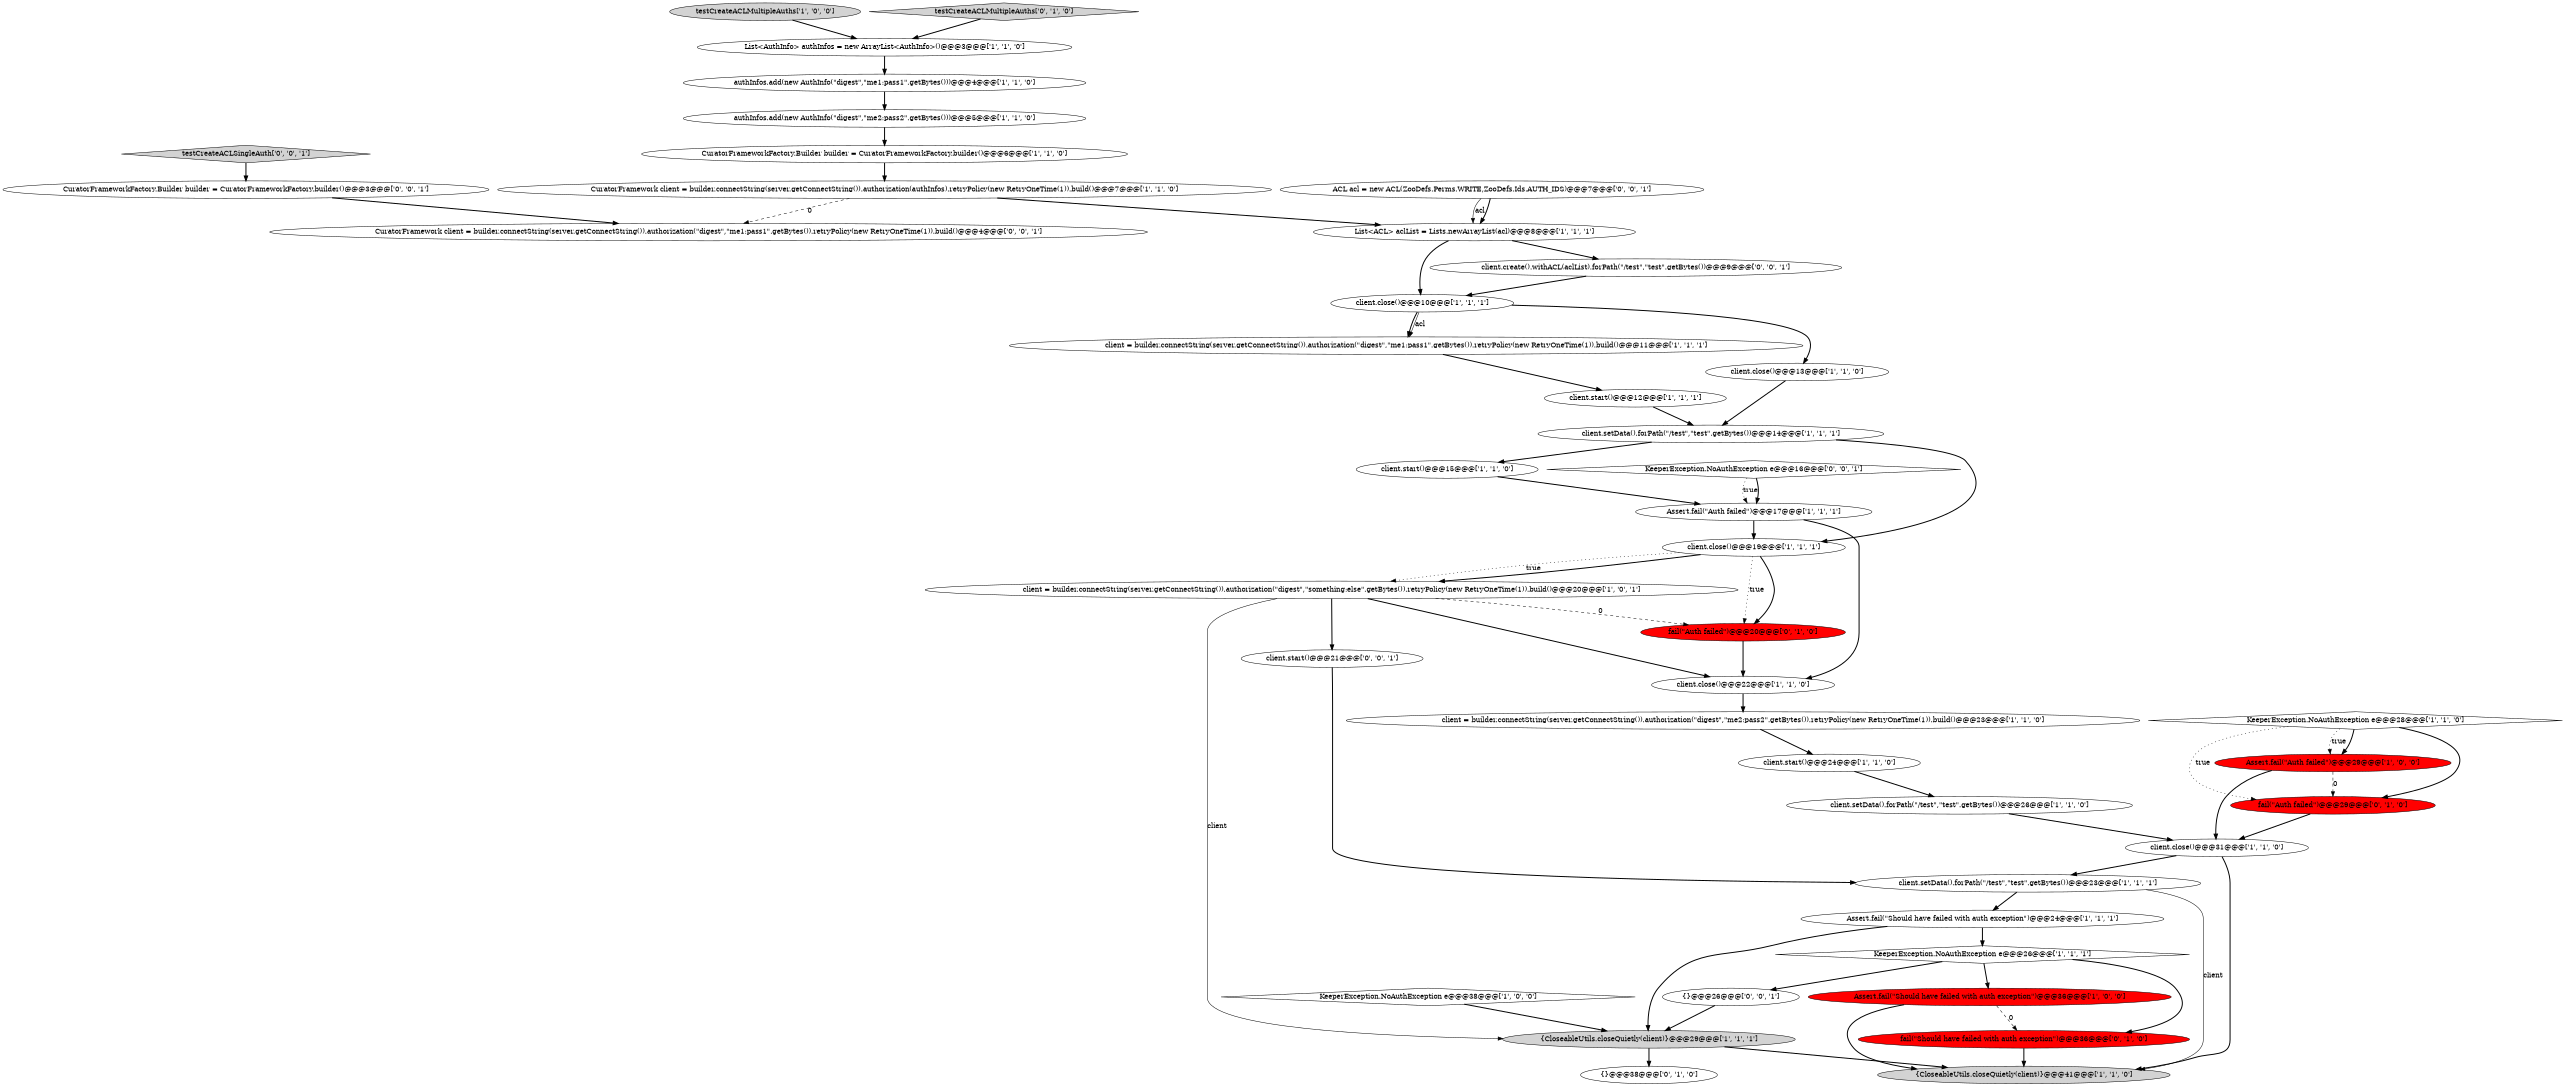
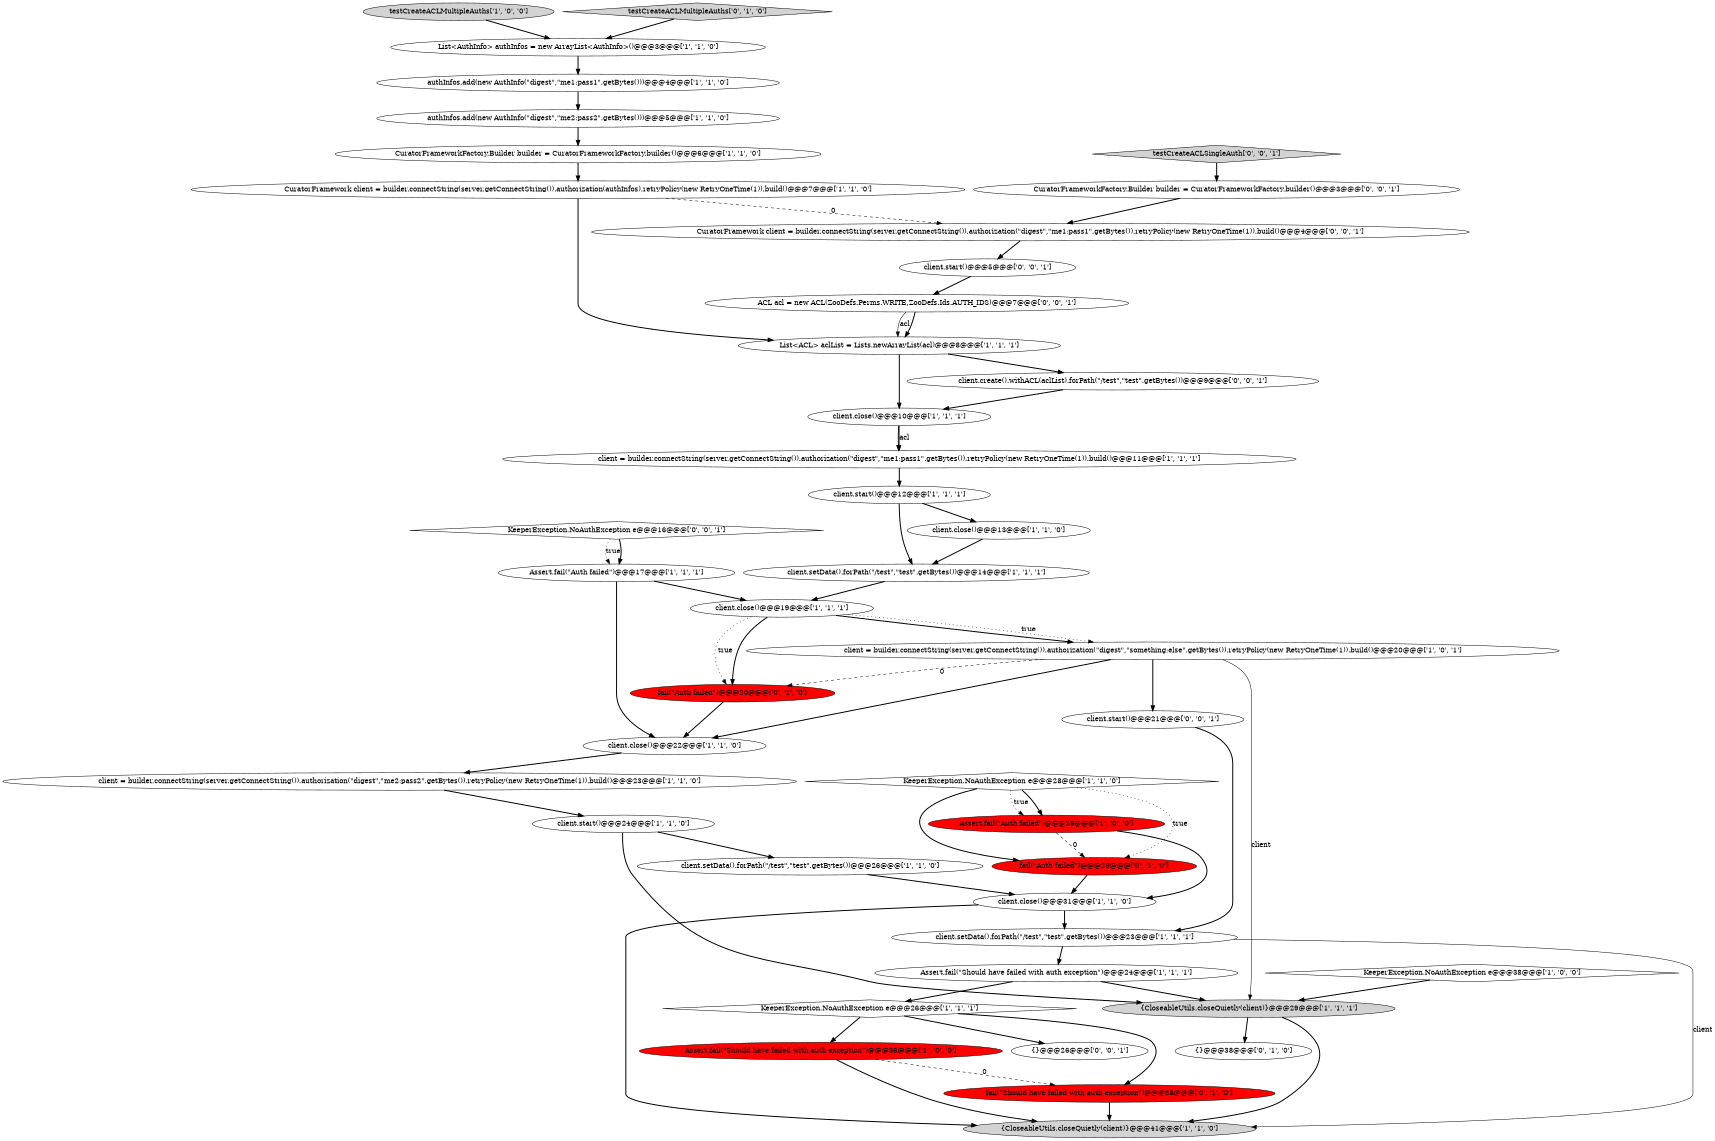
node "client.start()@@@5@@@['0', '0', '1']": added
edge "client.close()@@@10@@@['1', '1', '1']" -> "client.close()@@@13@@@['1', '1', '0']": now "client.start()@@@12@@@['1', '1', '1']" -> "client.close()@@@13@@@['1', '1', '0']"
node "client.start()@@@15@@@['1', '1', '0']": removed
edge "{}@@@26@@@['0', '0', '1']" -> "{CloseableUtils.closeQuietly(client)}@@@29@@@['1', '1', '1']": now "client.start()@@@24@@@['1', '1', '0']" -> "{CloseableUtils.closeQuietly(client)}@@@29@@@['1', '1', '1']"
